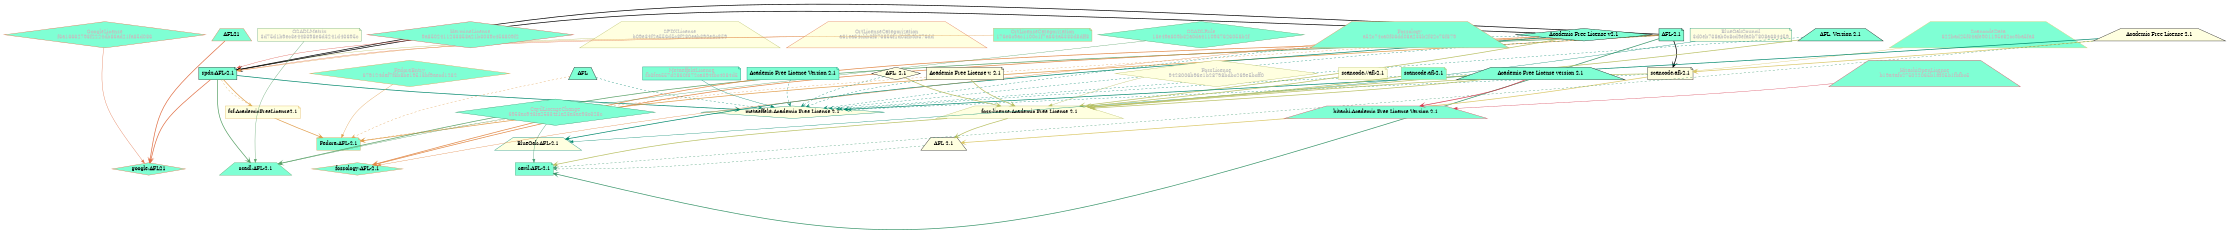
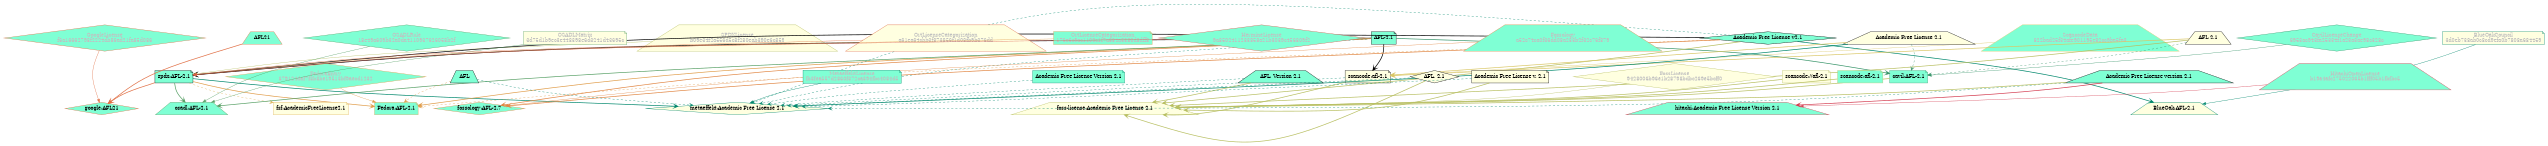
edge "foss-license:Academic Free License 2.1" -> "AFL 2.1": reversed
node "fossology:AFL-2.1": label "fossology:AFL-2.1" -> "fossology:AFL-2.7"
